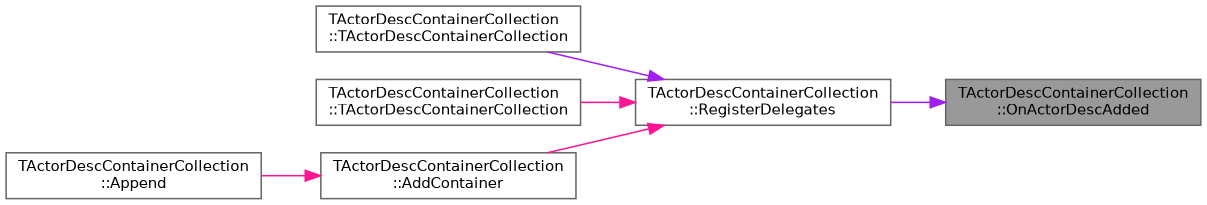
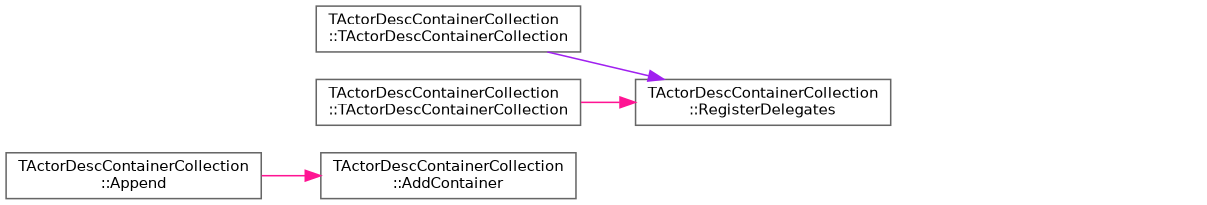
node "TActorDescContainerCollection ::OnActorDescAdded": removed
edge "TActorDescContainerCollection ::AddContainer" -> "TActorDescContainerCollection ::RegisterDelegates": removed
